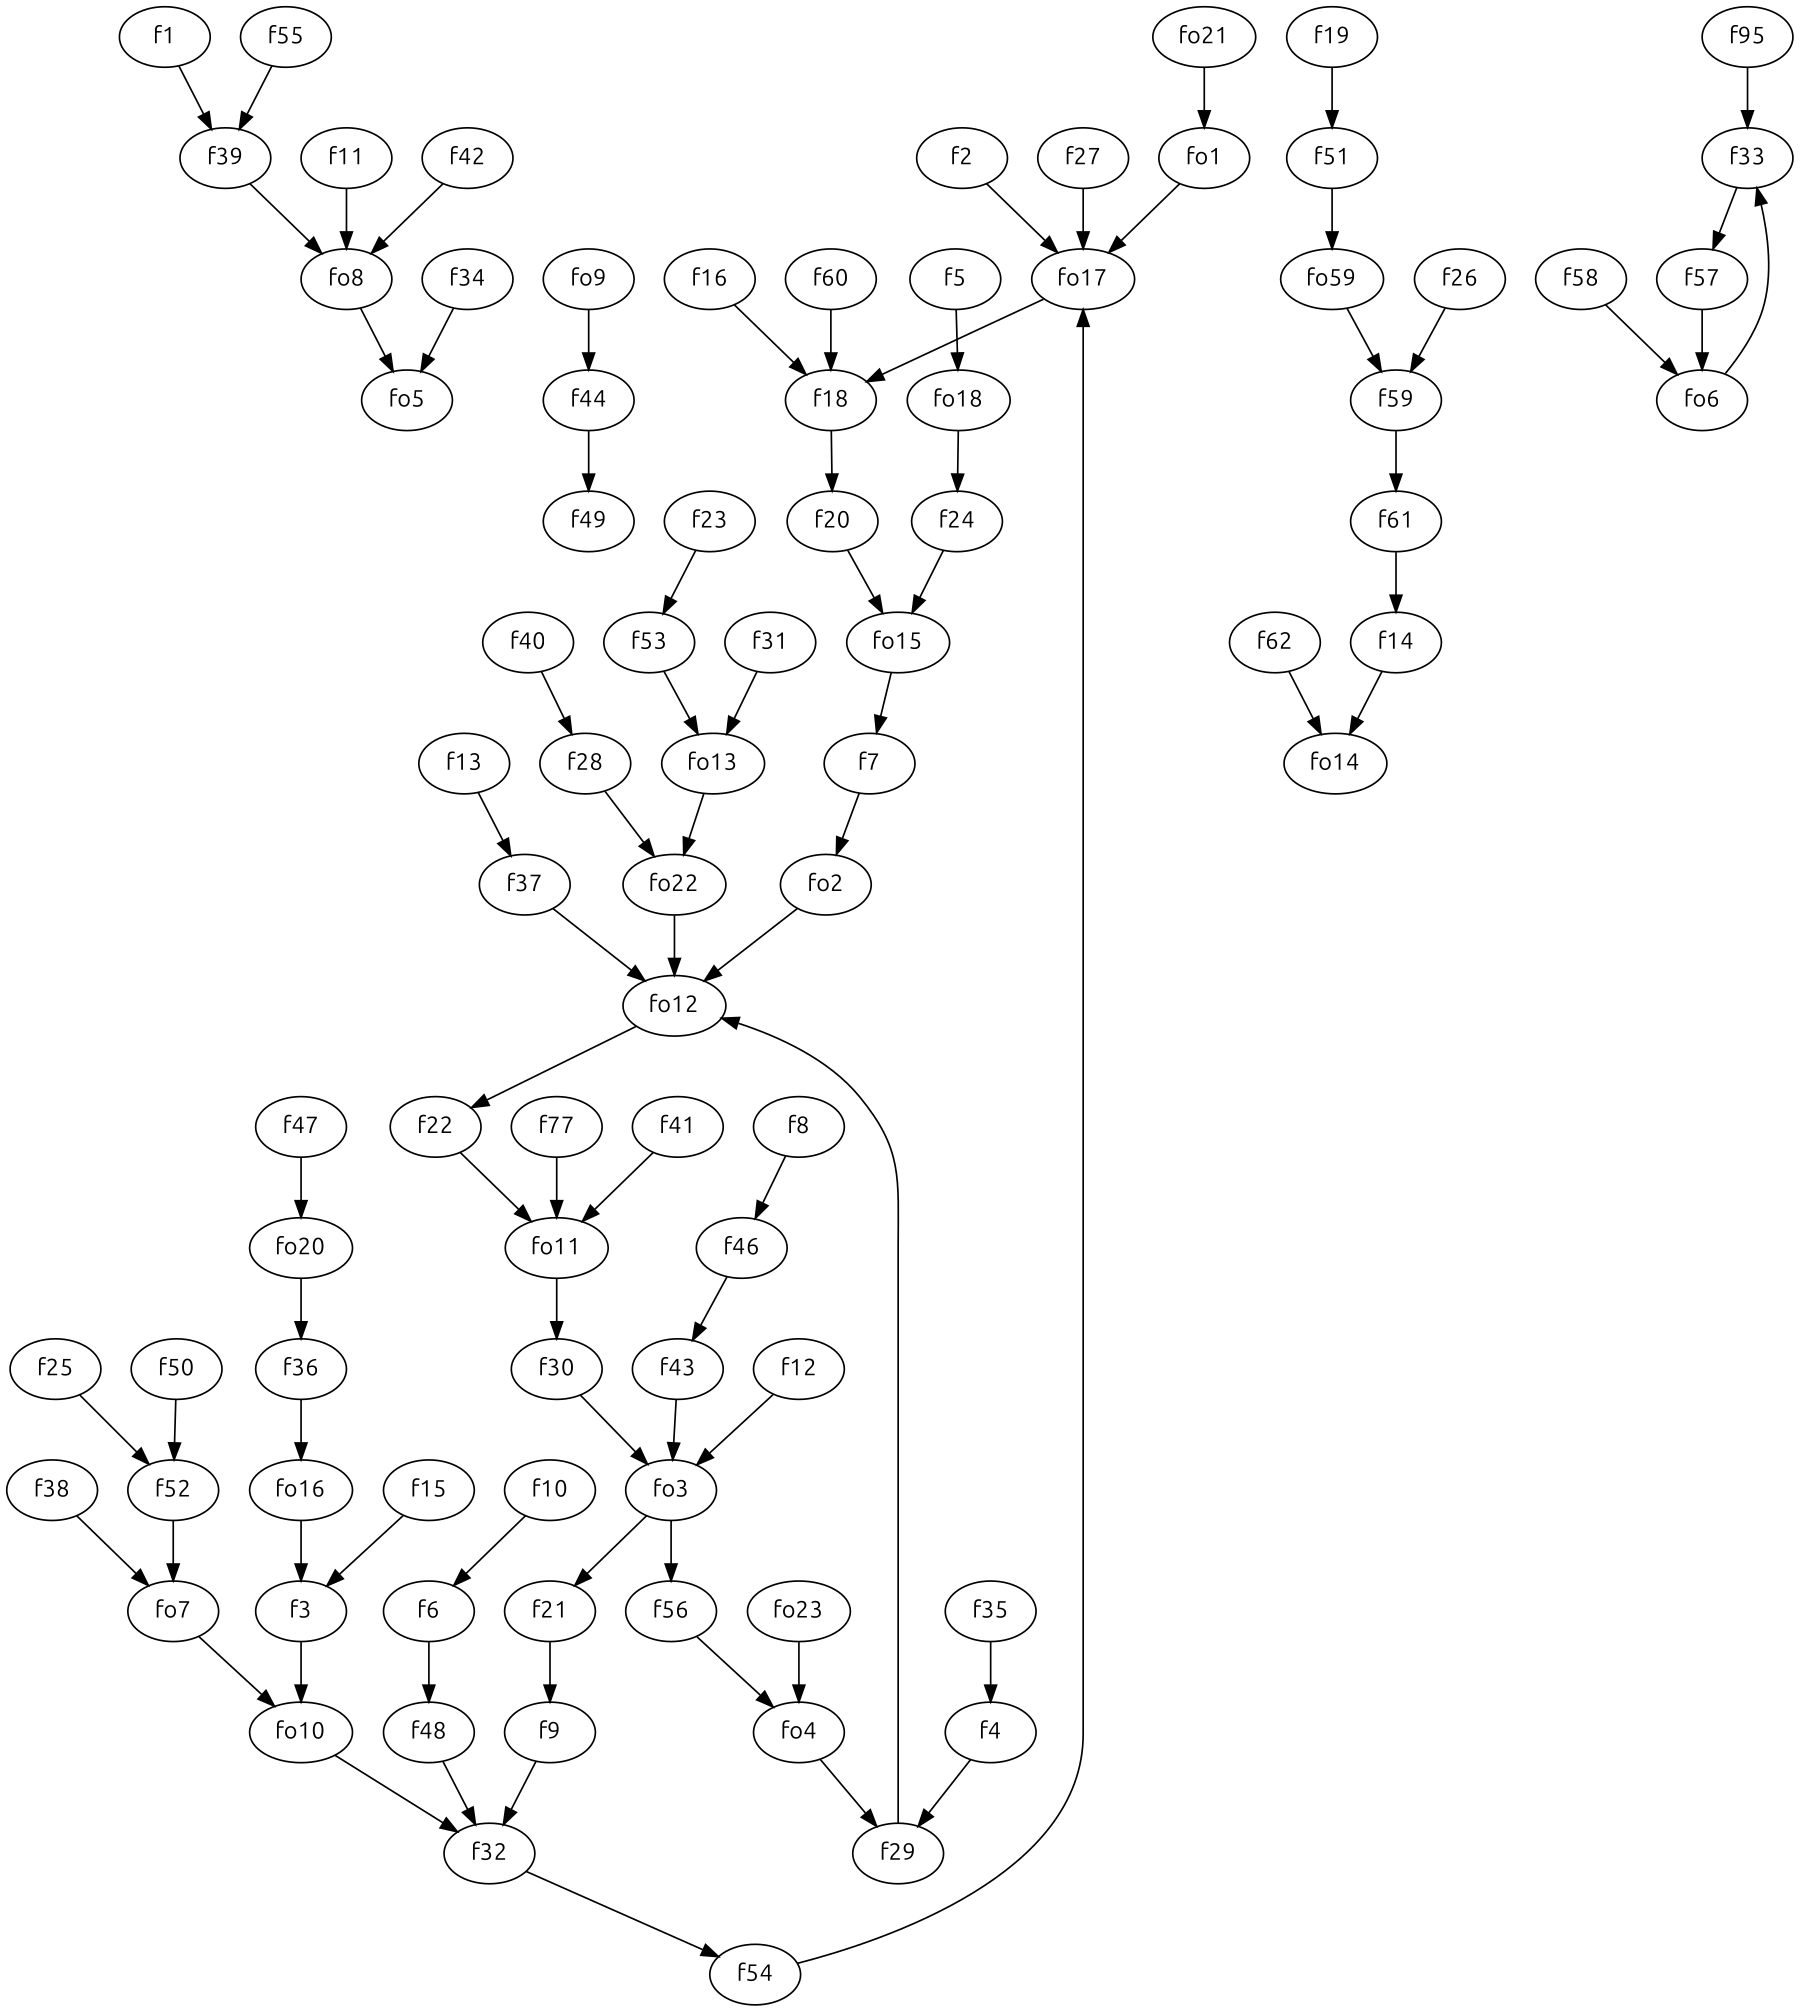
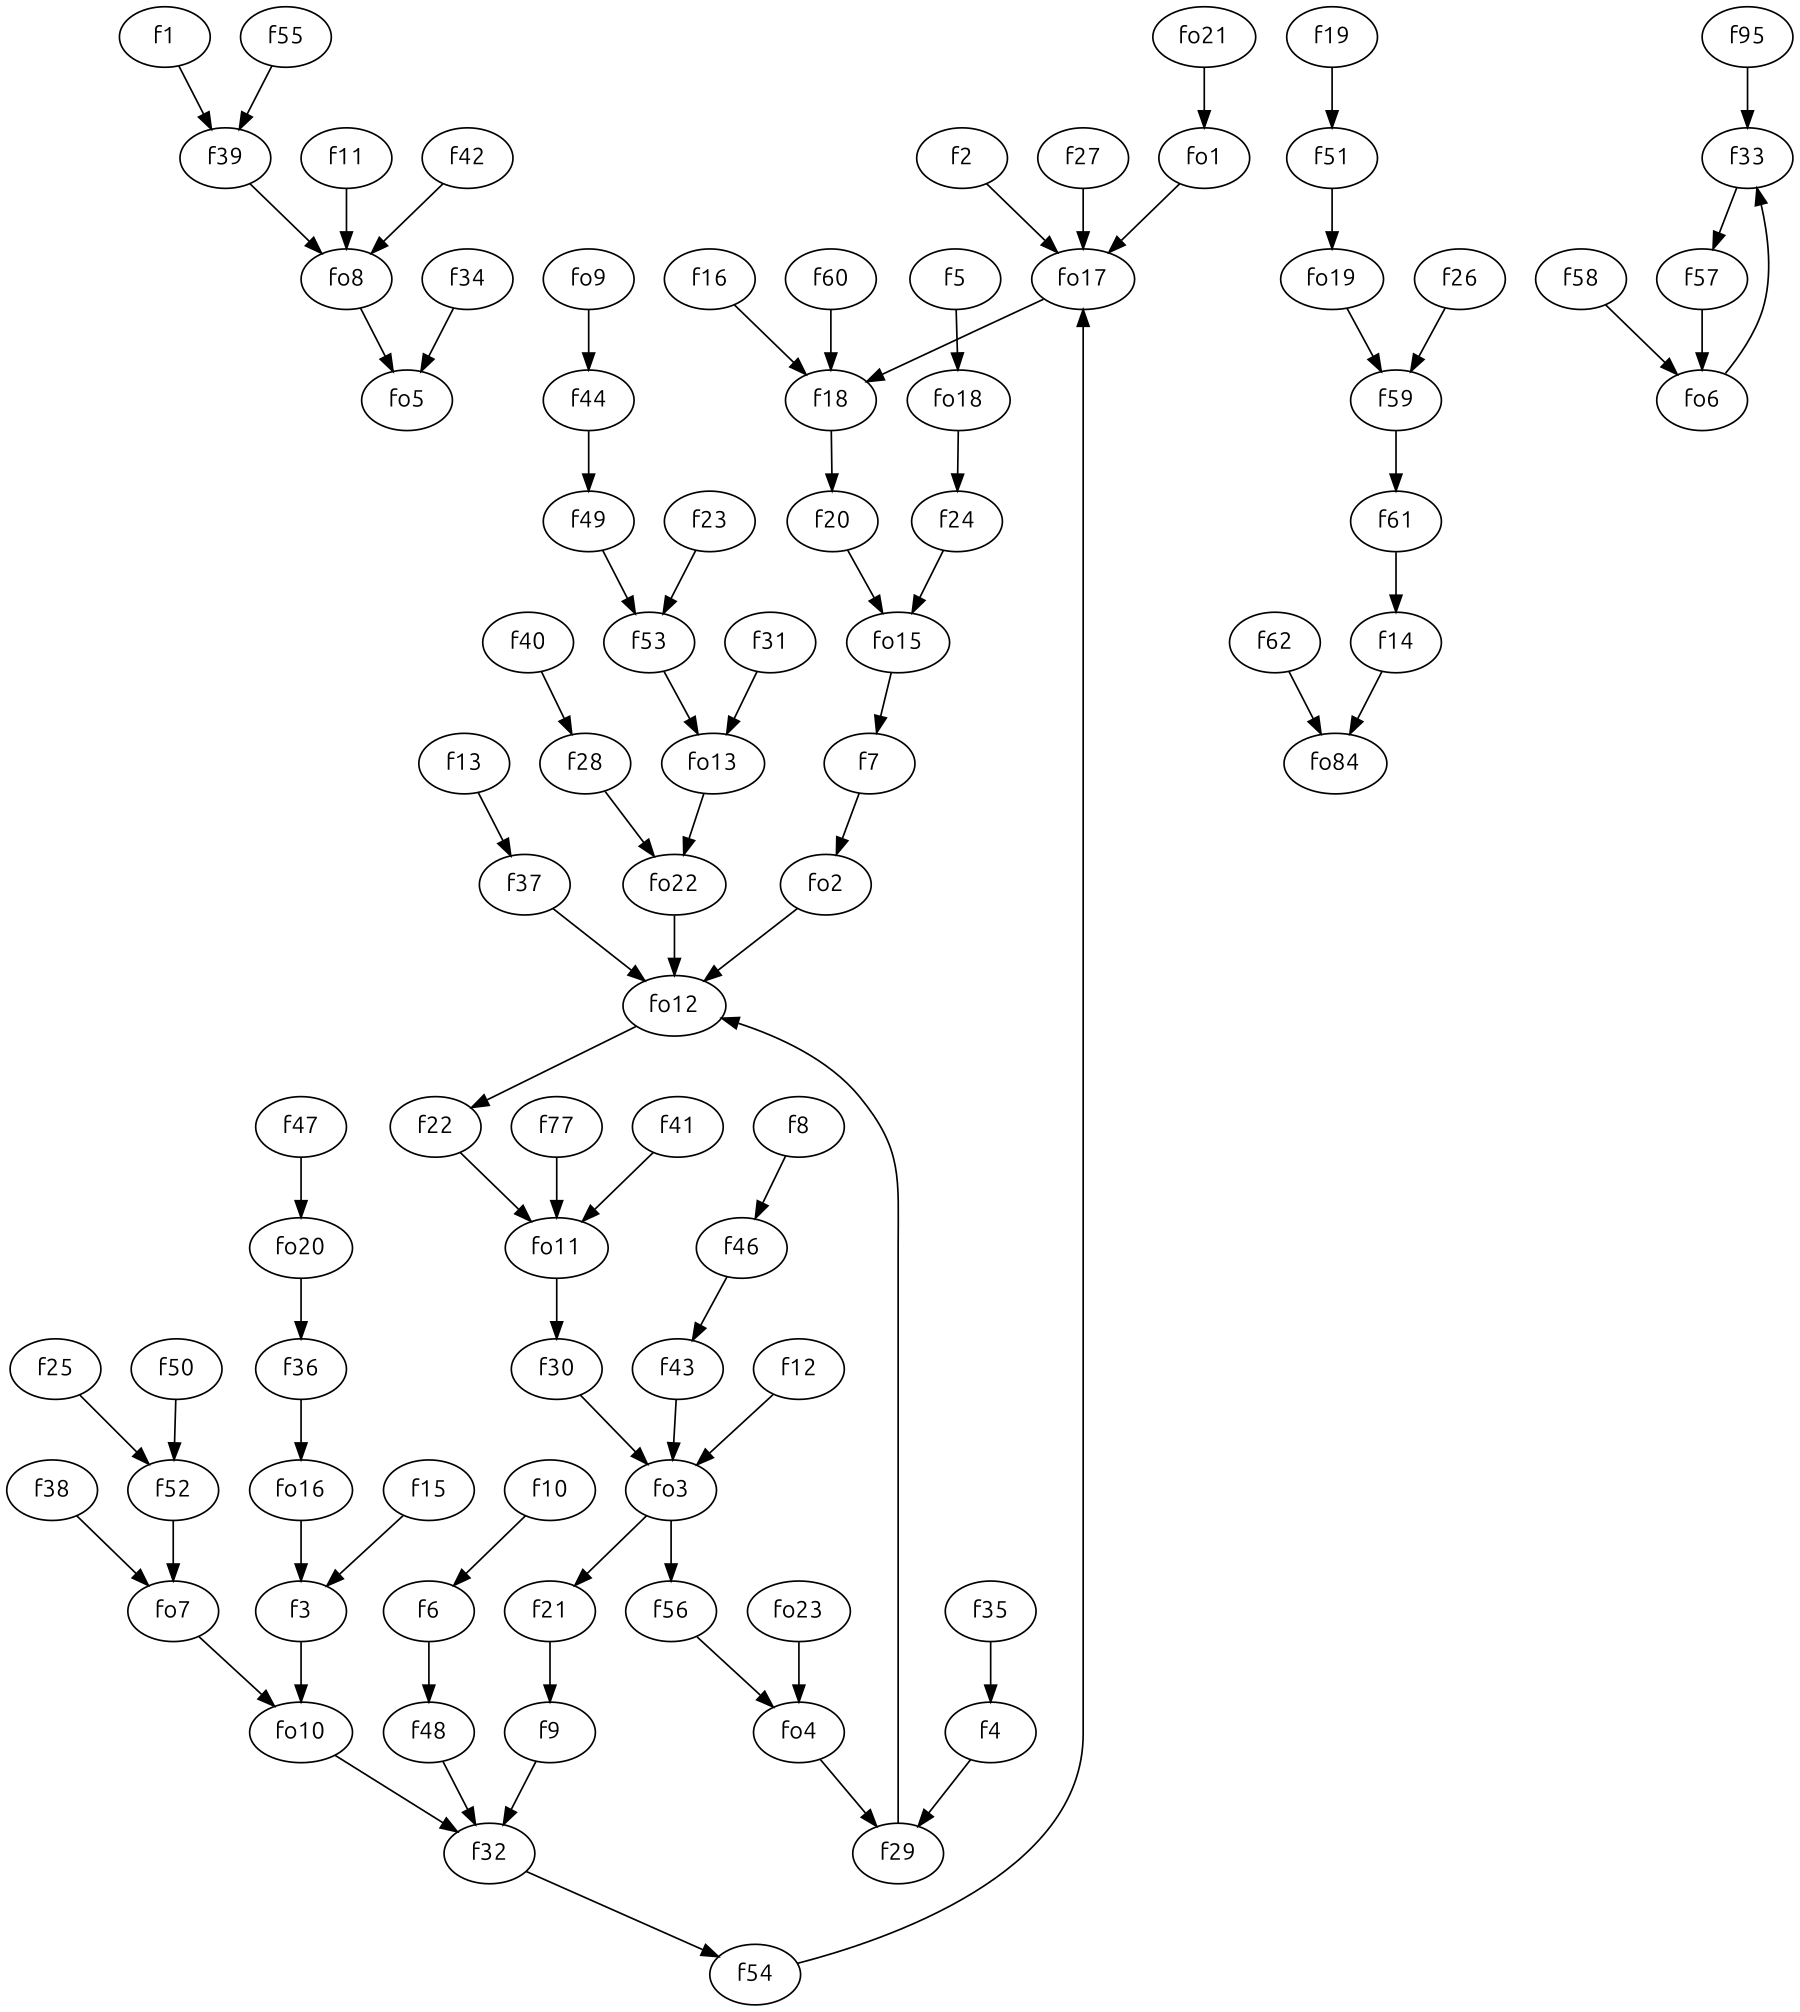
node "fo59": label "fo59" -> "fo19"
edge "f49" -> "f53": added
node "fo14": label "fo14" -> "fo84"
